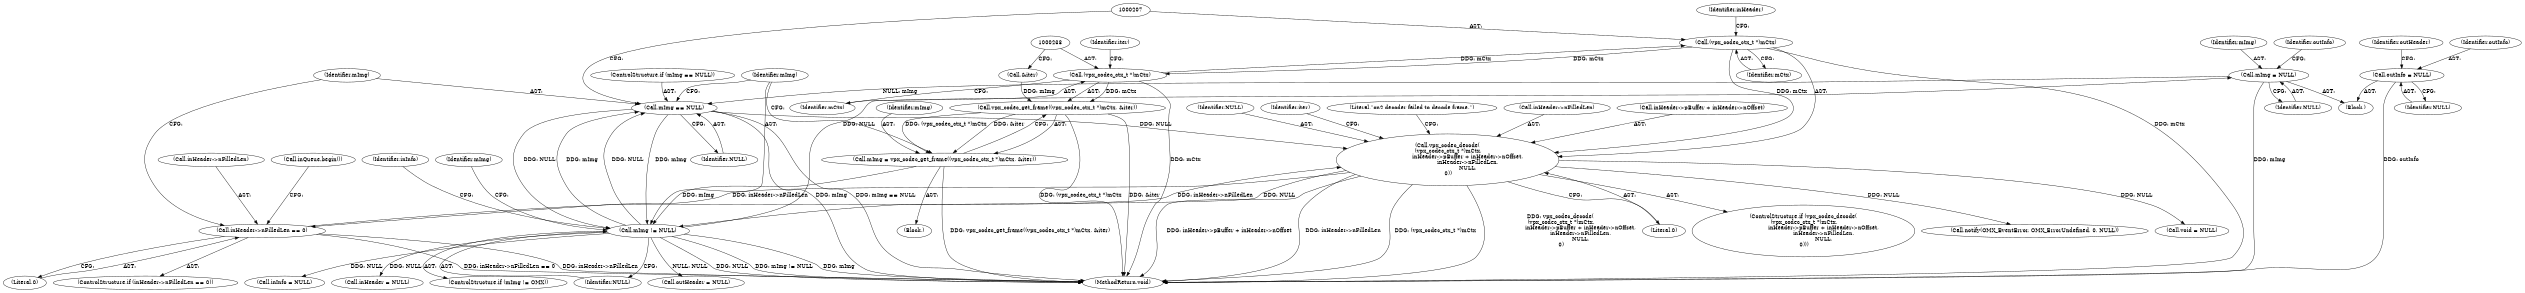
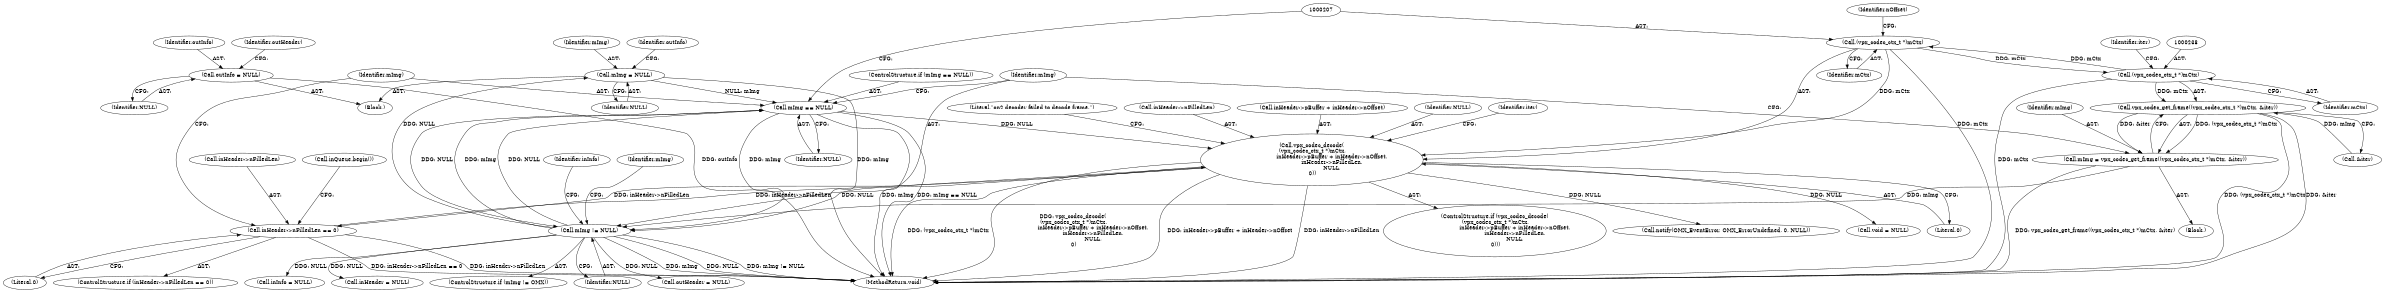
node "(Identifier,inHeader)": label "(Identifier,inHeader)" -> "(Identifier,nOffset)"
edge "1000238" -> "(Call,&iter)": now "(Call,vpx_codec_get_frame((vpx_codec_ctx_t *)mCtx, &iter))" -> "(Call,&iter)"
edge "(Call,mImg != NULL)" -> "(Call,outHeader = NULL)": label "NULL: NULL" -> "DDG: NULL"
